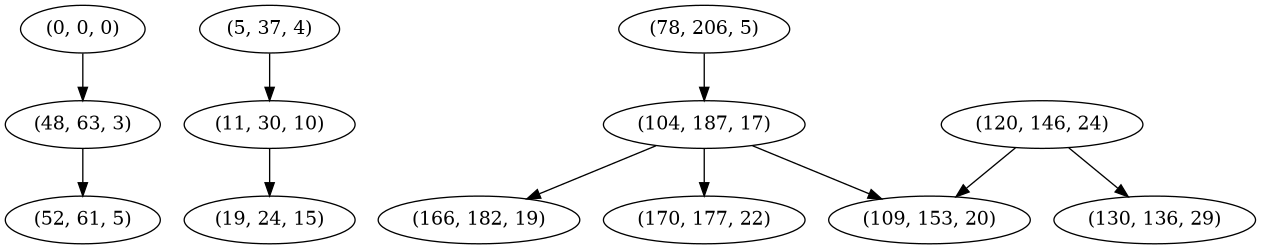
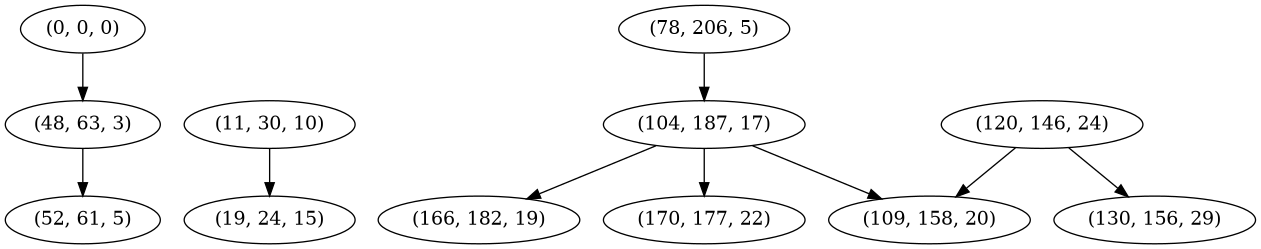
node "(5, 37, 4)": removed
node "(109, 153, 20)": label "(109, 153, 20)" -> "(109, 158, 20)"
node "(130, 136, 29)": label "(130, 136, 29)" -> "(130, 156, 29)"
